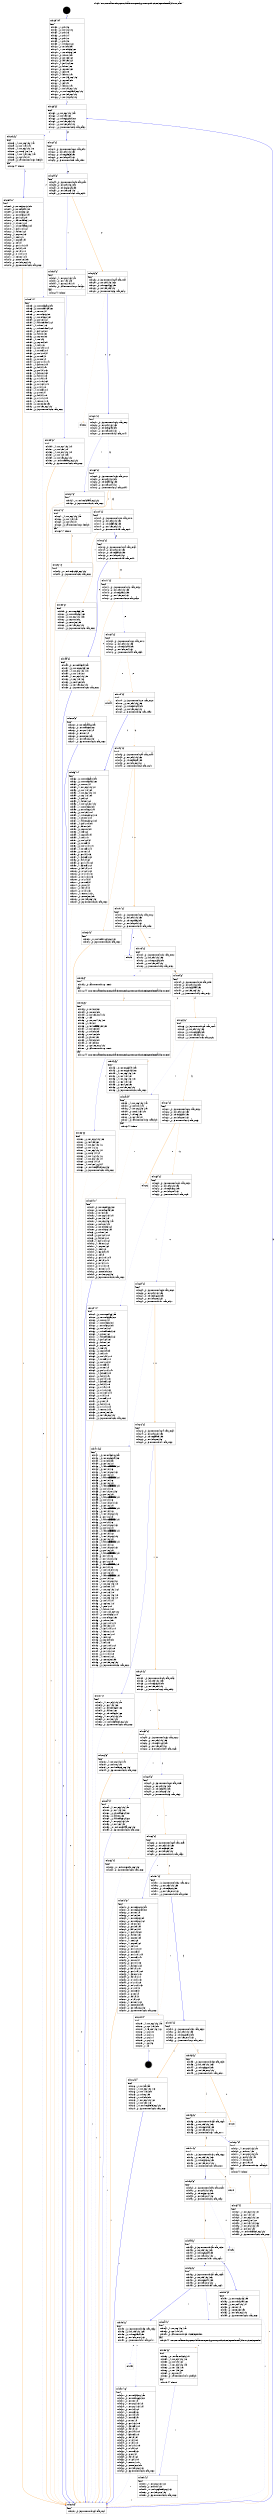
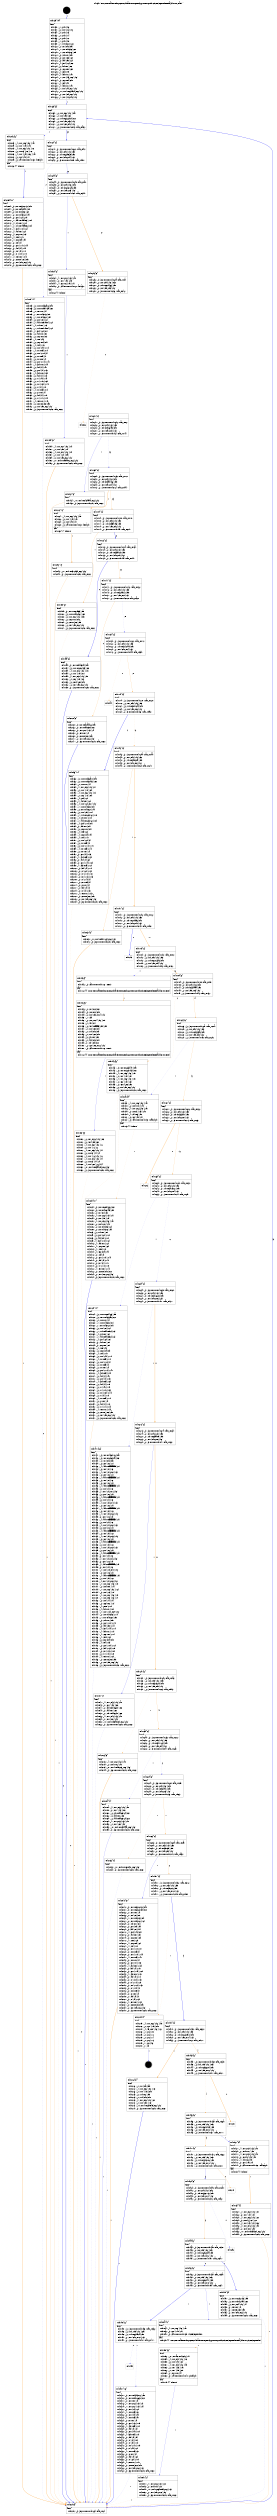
edge "0x4016b5 [28]" -> "0x4016d1 [28]": removed, label "27"
